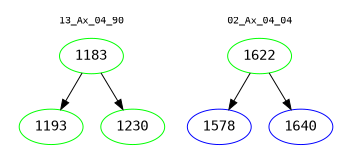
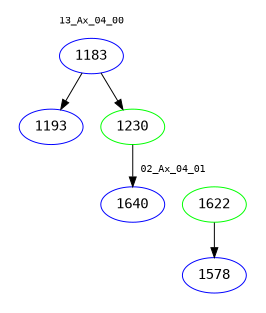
cluster "13_Ax_04_90": label "13_Ax_04_90" -> "13_Ax_04_00"
cluster "02_Ax_04_04": label "02_Ax_04_04" -> "02_Ax_04_01"
node "1183": color green -> blue
edge "1622" -> "1640": now "1230" -> "1640"
node "1193": color green -> blue
